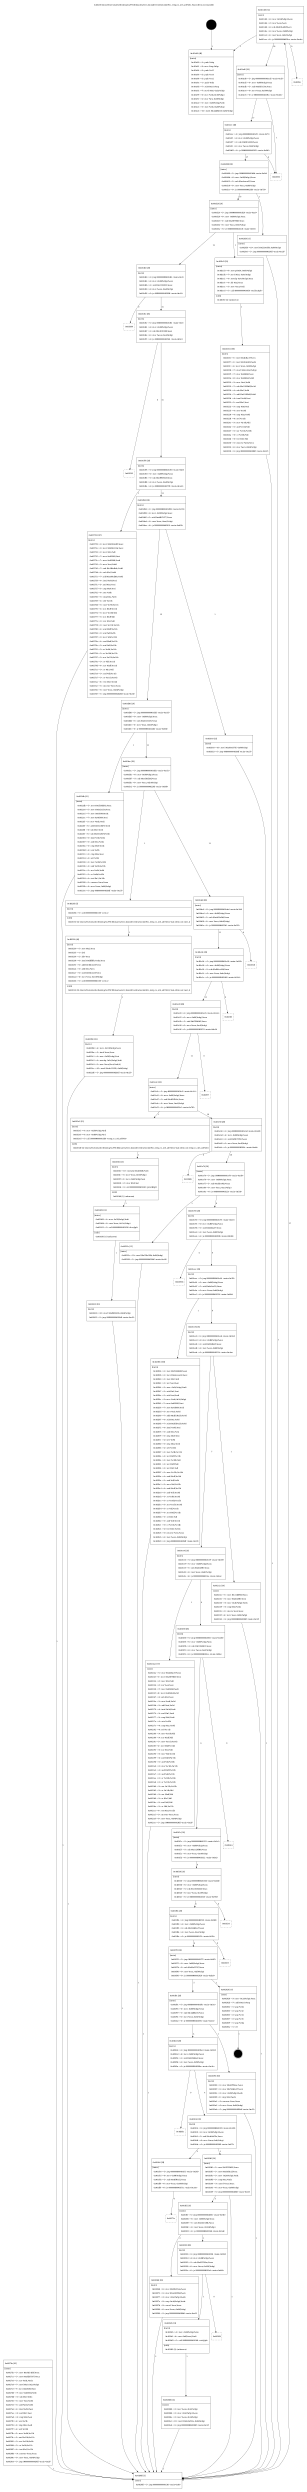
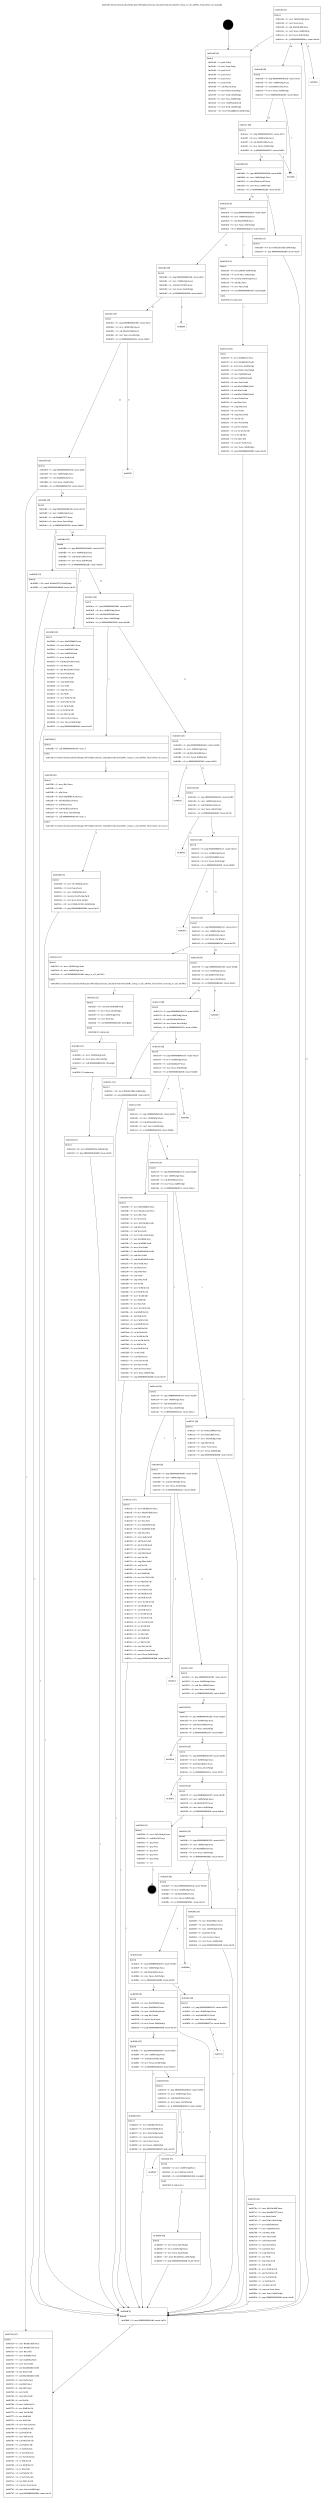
edge "0x402729 [147]" -> "0x4028df [5]": reversed
